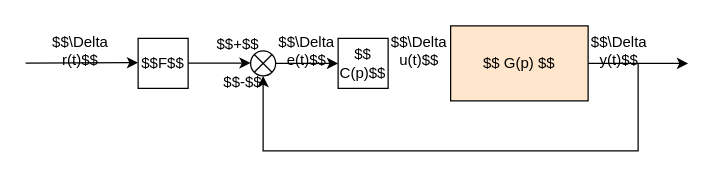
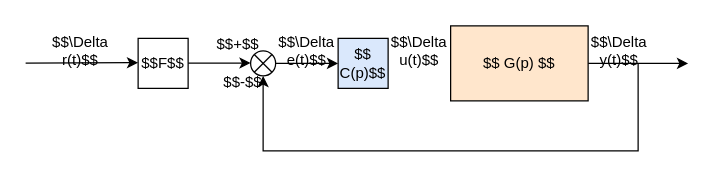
node "$$ C(p)$$": fillcolor #ffffff -> #dae8fc
